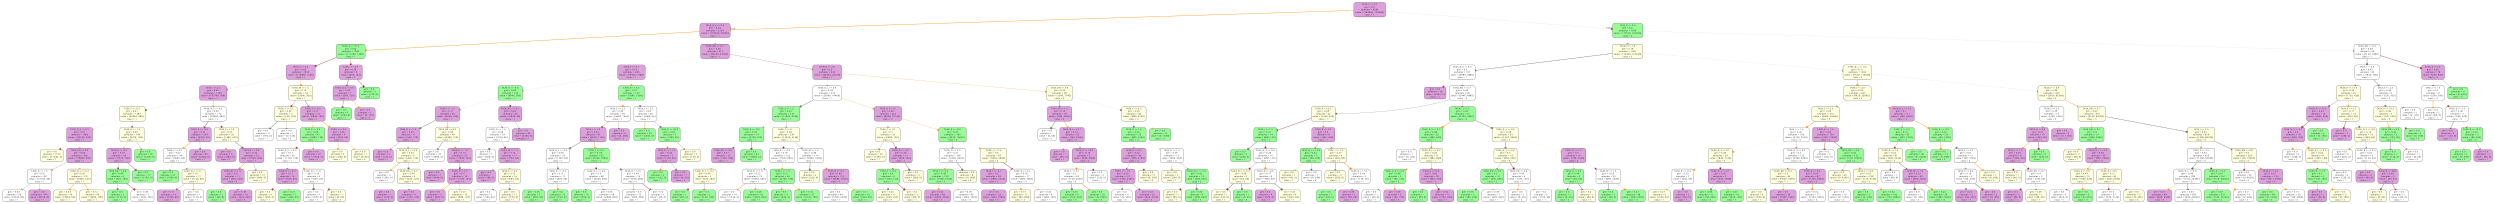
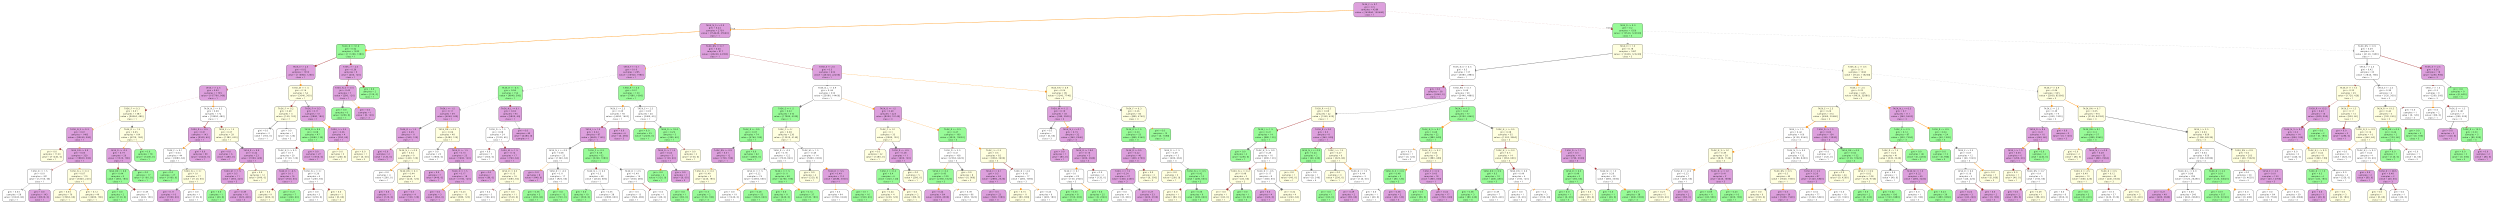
node "gini = 0.0 samples = 8 value = [440, 0] class = 1": added
node "samples = 0.0 samples = 8 value = [0, 900] class = 3": label "samples = 0.0 samples = 8 value = [0, 900] class = 3" -> "gini = 0.0 samples = 8 value = [0, 900] class = 3"
node "samples = 0.5 samples = 13 value = [560, 480] class = 1": label "samples = 0.5 samples = 13 value = [560, 480] class = 1" -> "gini = 0.5 samples = 13 value = [560, 480] class = 1"
node "gini = 0.0 samples = 84 value = [0, 7740] class = 3": fillcolor palegreen -> white
